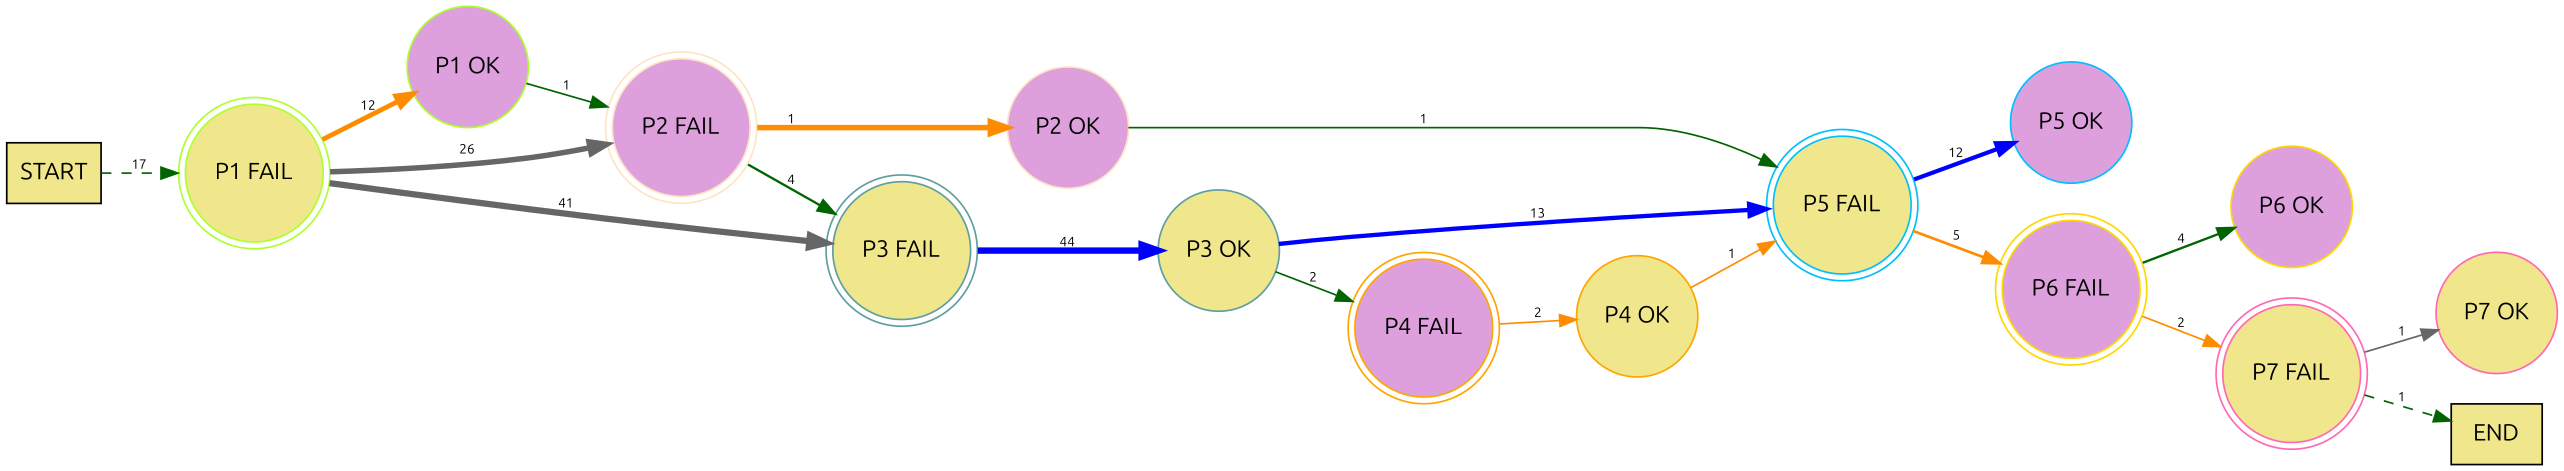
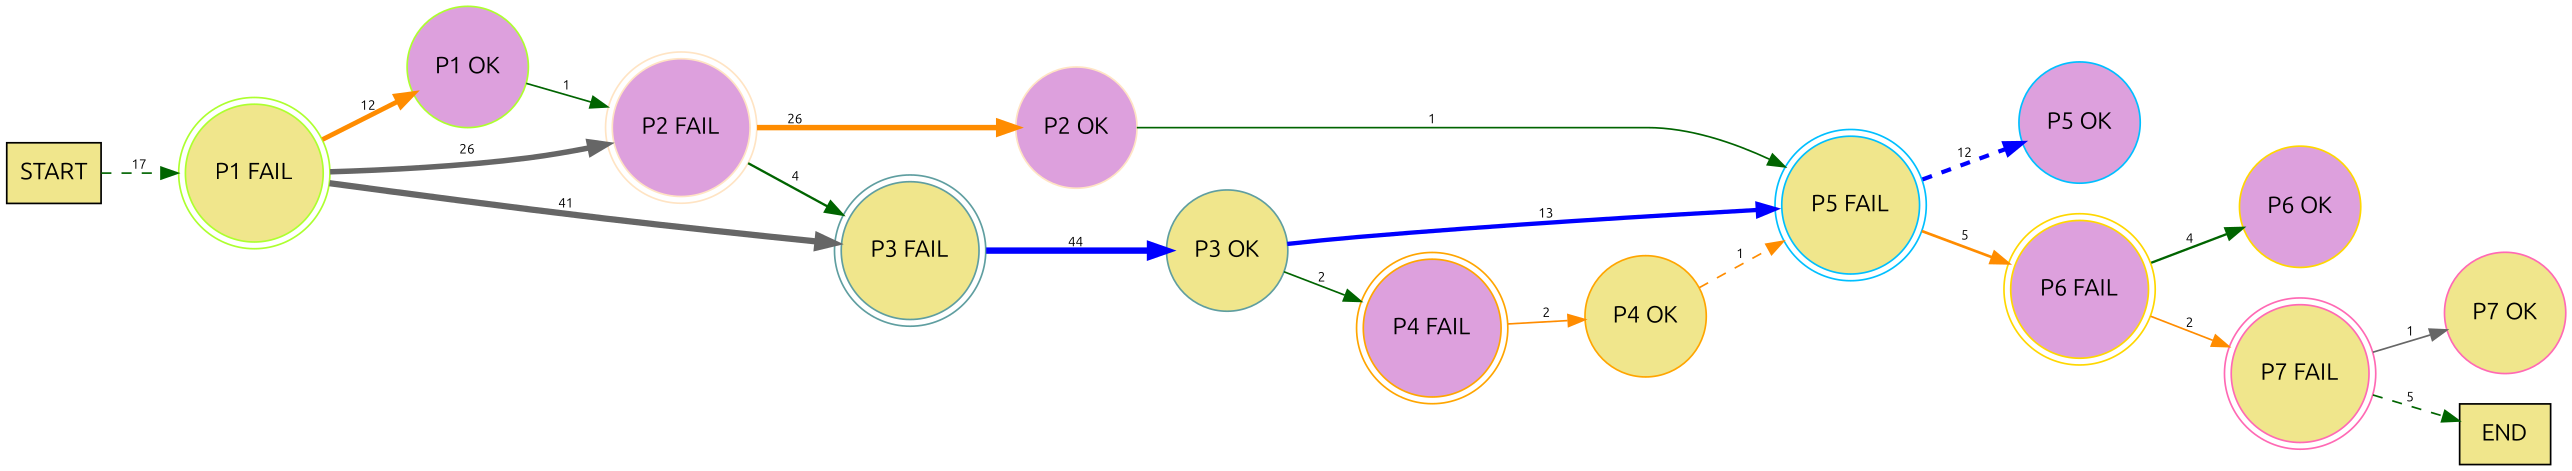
edge "P2 FAIL" -> "P2 OK": label "1" -> "26"
edge "P5 FAIL" -> "P5 OK": style solid -> dashed
edge "P4 OK" -> "P5 FAIL": style solid -> dashed
edge "P7 FAIL" -> "END": label "1" -> "5"
